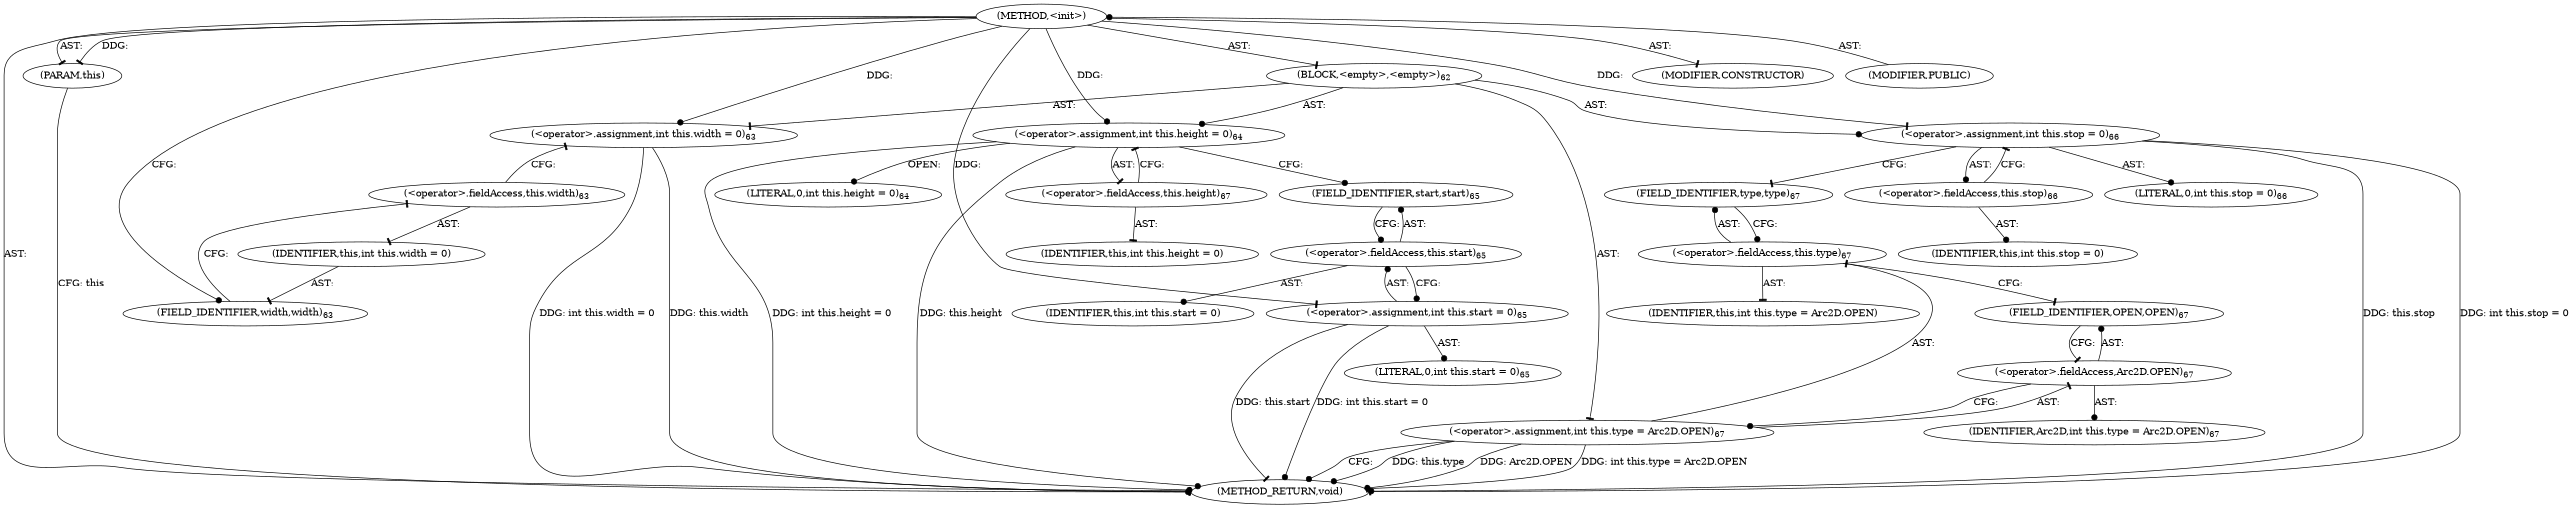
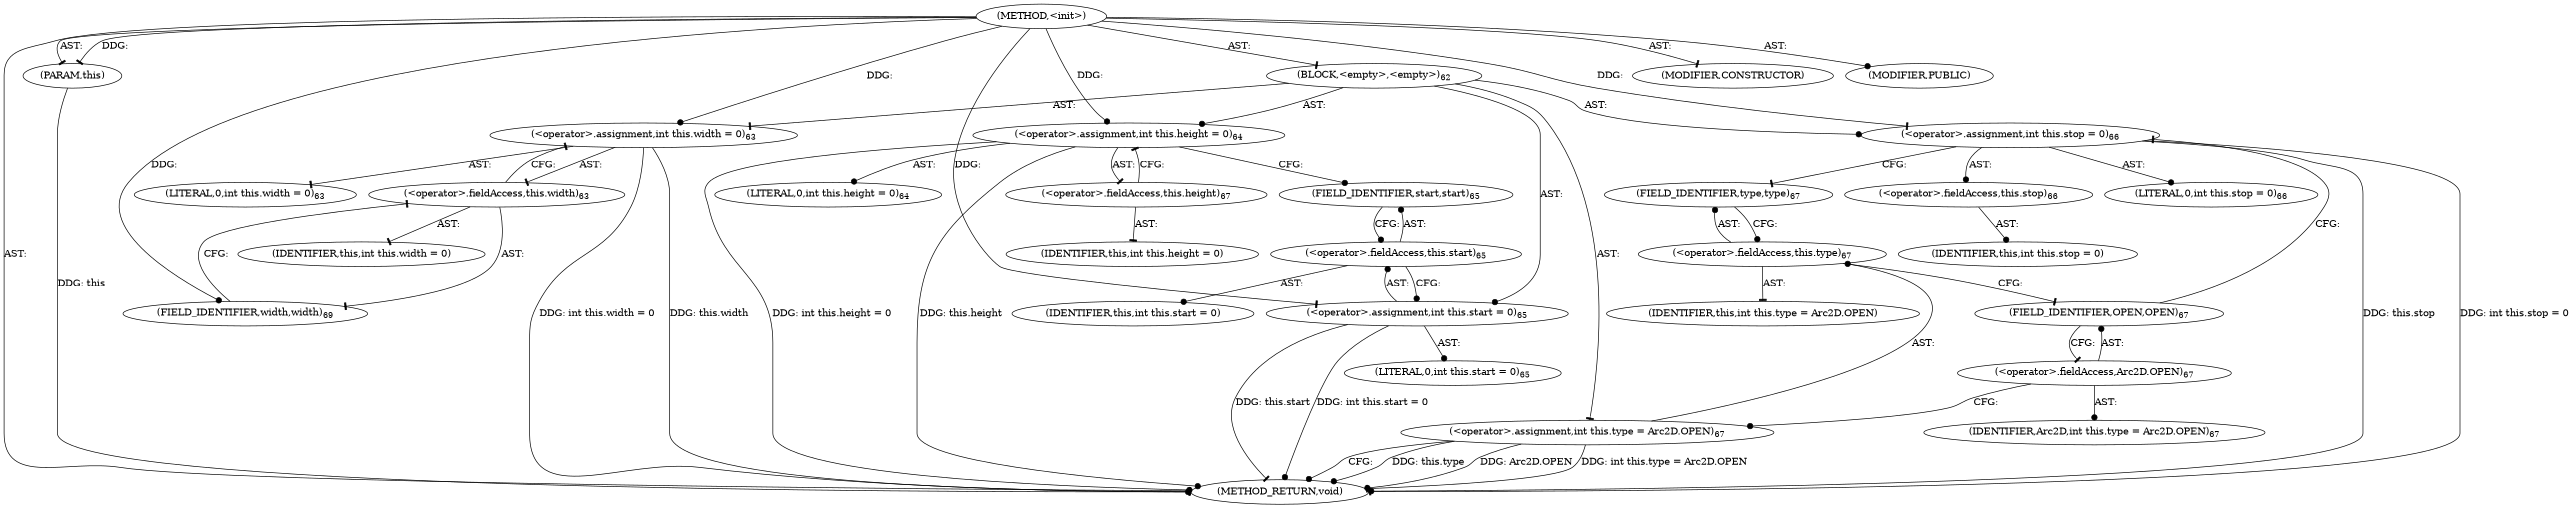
edge "(MODIFIER,PUBLIC)" -> "(METHOD,<init>)": reversed
edge "(<operator>.assignment,int this.width = 0)" -> "(<operator>.fieldAccess,this.width)": added, label "AST:"
edge "(METHOD,<init>)" -> "(FIELD_IDENTIFIER,width,width)": label "CFG: " -> "DDG: "
edge "(<operator>.assignment,int this.height = 0)" -> "(LITERAL,0,int this.height = 0)": label "OPEN: " -> "AST: "
edge "(BLOCK,<empty>,<empty>)" -> "(<operator>.assignment,int this.start = 0)": added, label "AST:"
edge "(<operator>.fieldAccess,this.stop)" -> "(<operator>.assignment,int this.stop = 0)": now "(FIELD_IDENTIFIER,OPEN,OPEN)" -> "(<operator>.assignment,int this.stop = 0)"
node "(LITERAL,0,int this.width = 0)": added
edge "(IDENTIFIER,this,int this.width = 0)" -> "(FIELD_IDENTIFIER,width,width)": now "(<operator>.fieldAccess,this.width)" -> "(FIELD_IDENTIFIER,width,width)"
edge "(PARAM,this)" -> "(METHOD_RETURN,void)": label "CFG: this" -> "DDG: this"
node "(FIELD_IDENTIFIER,width,width)": text "63" -> "69"
edge "(<operator>.assignment,int this.type = Arc2D.OPEN)" -> "(<operator>.fieldAccess,this.type)": arrowhead tee -> dot
edge "(<operator>.assignment,int this.type = Arc2D.OPEN)" -> "(<operator>.fieldAccess,Arc2D.OPEN)": removed, label "AST:"
